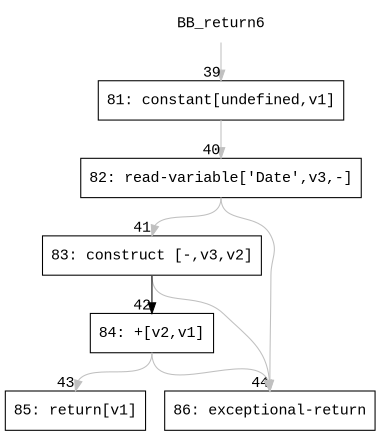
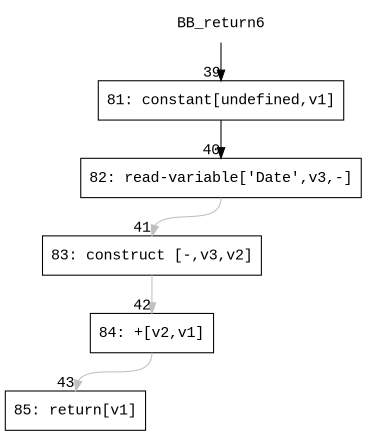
edge "BB_return6" -> "81: constant[undefined,v1]": color gray -> black
edge "81: constant[undefined,v1]" -> "82: read-variable['Date',v3,-]": color gray -> black
edge "83: construct [-,v3,v2]" -> "84: +[v2,v1]": color black -> gray
node "86: exceptional-return": removed
